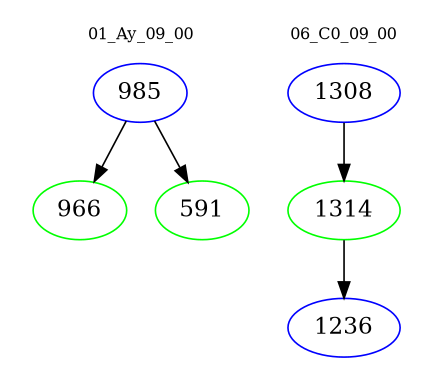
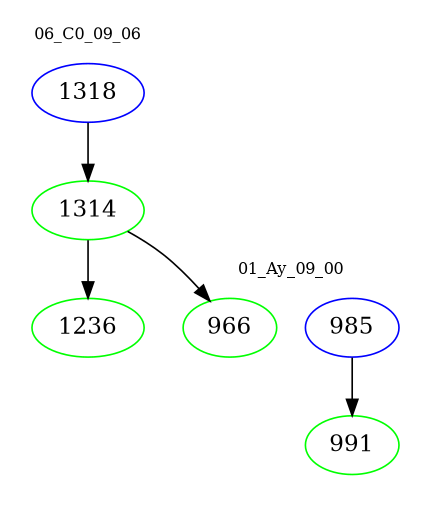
cluster "06_C0_09_00": label "06_C0_09_00" -> "06_C0_09_06"
node "1308": label "1308" -> "1318"
edge "985" -> "966": now "1314" -> "966"
node "591": label "591" -> "991"
node "1236": color blue -> green
